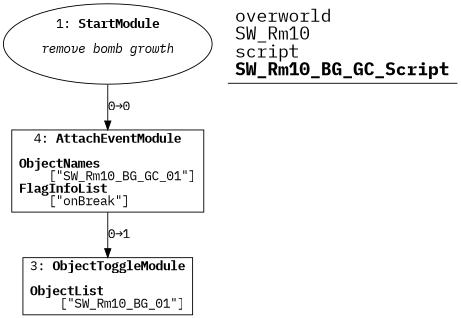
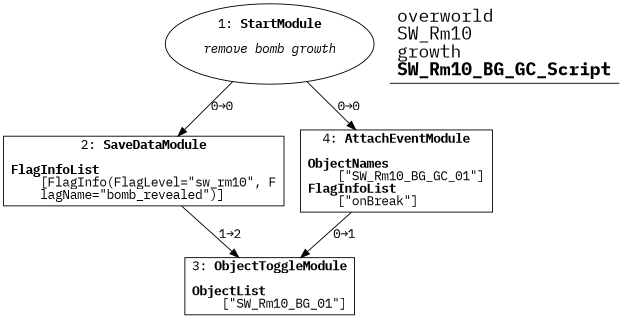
node "overworld": text "script" -> "growth"
node "2:": added
